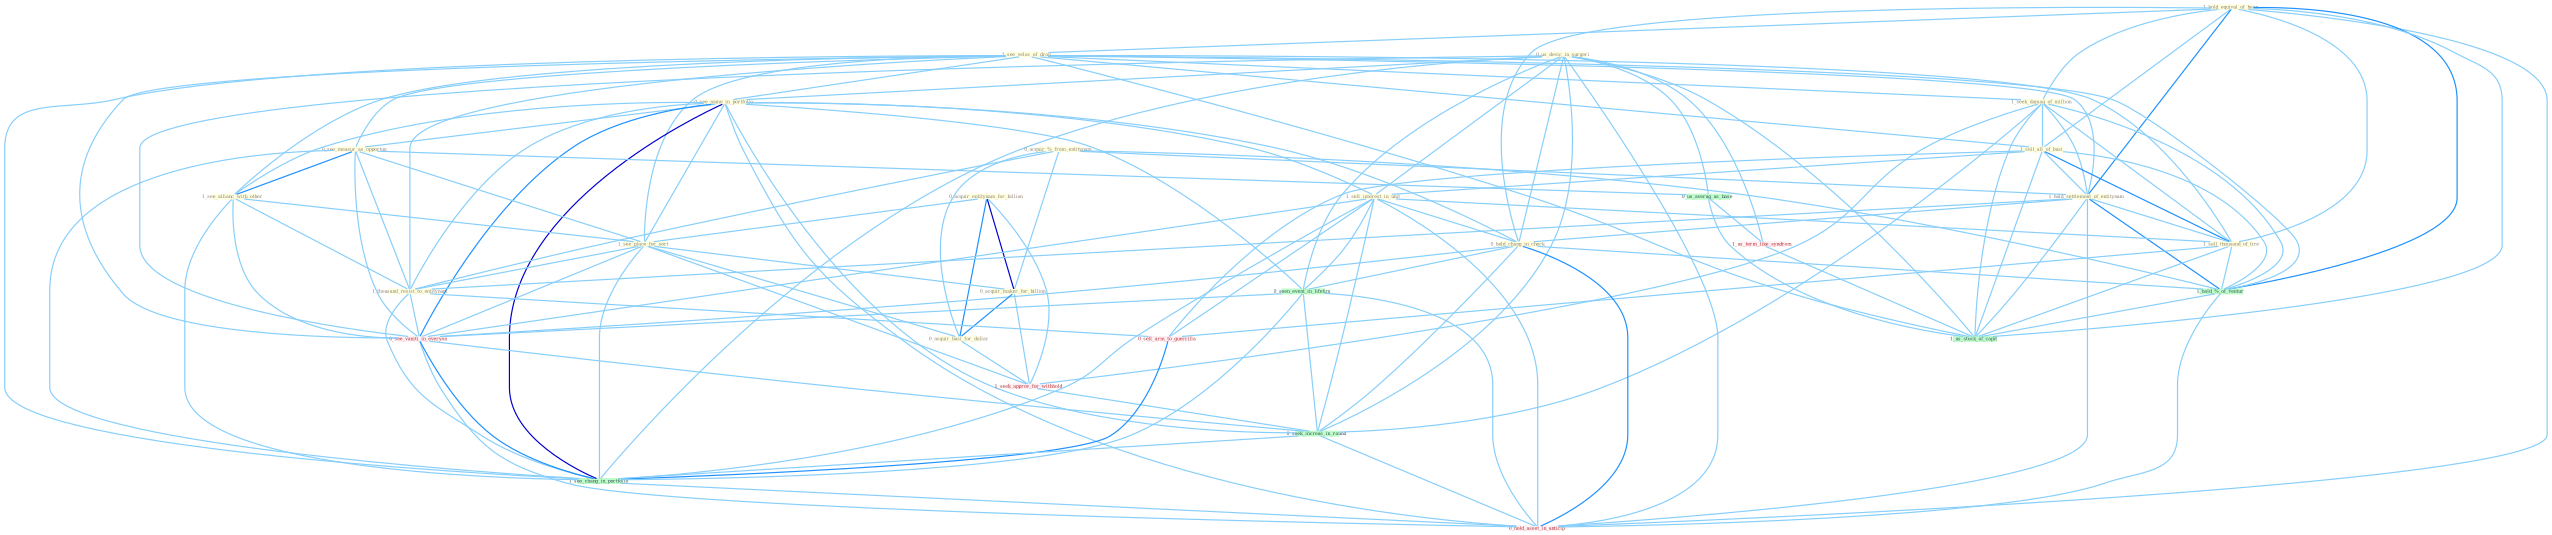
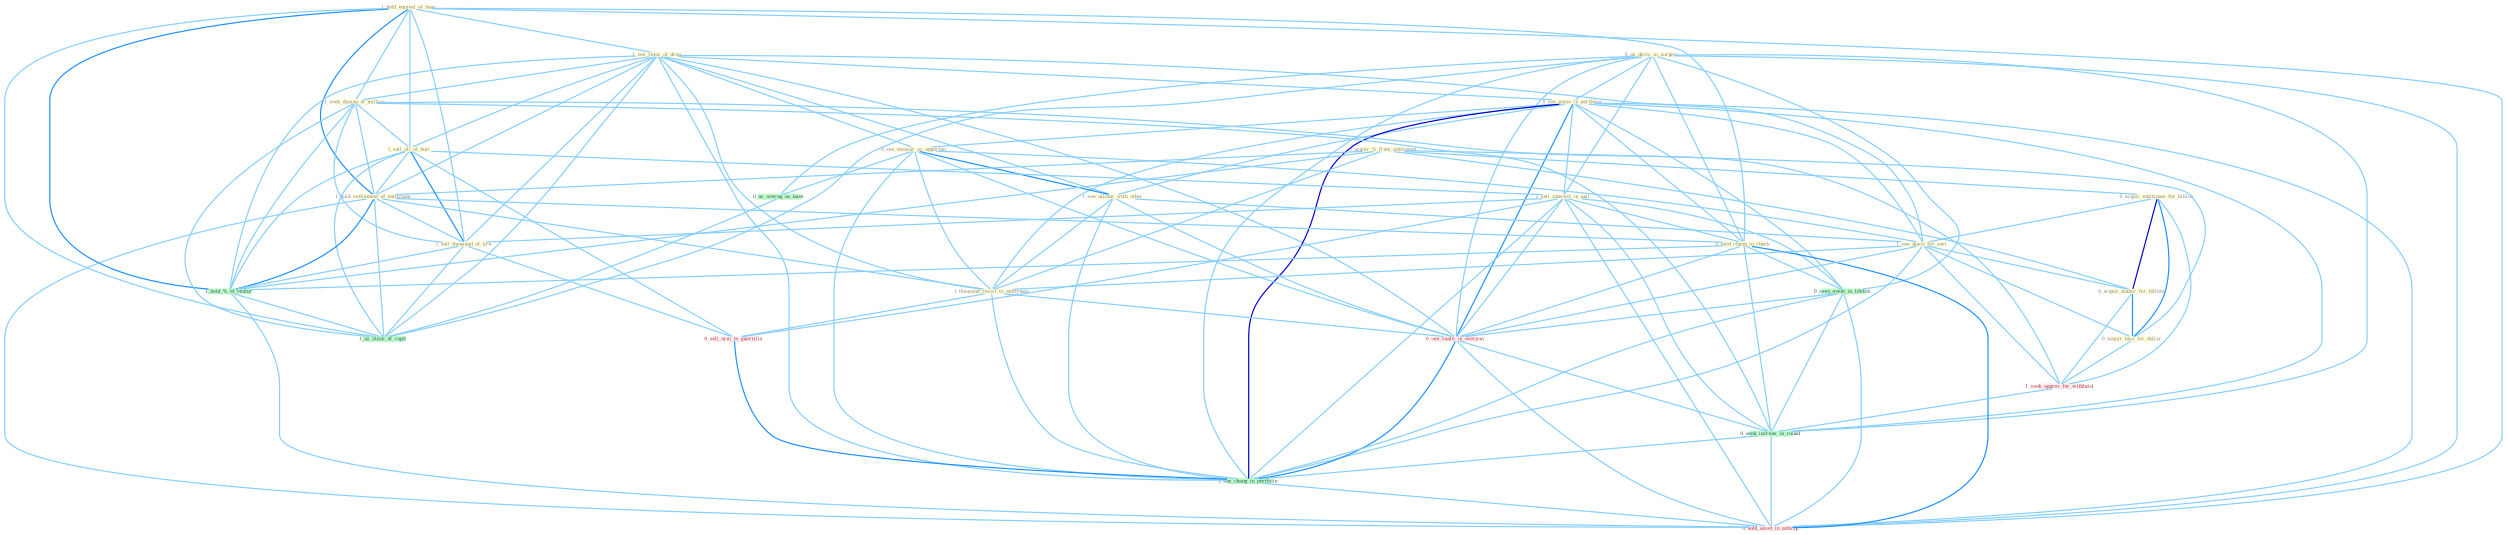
edge "0_acquir_%_from_entitynam" -- "0_acquir_entitynam_for_billion": added
node "1_us_term_like_syndrom": removed
